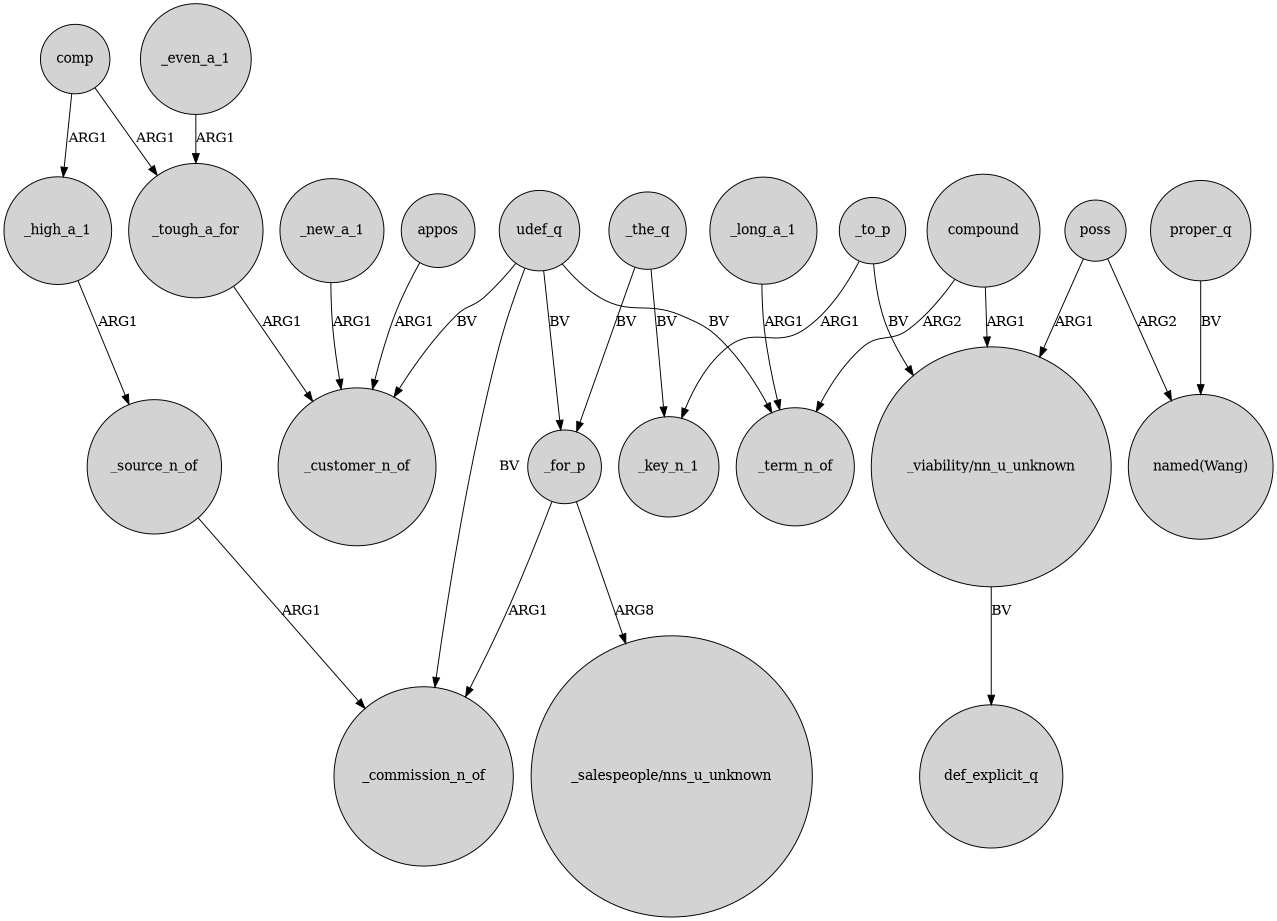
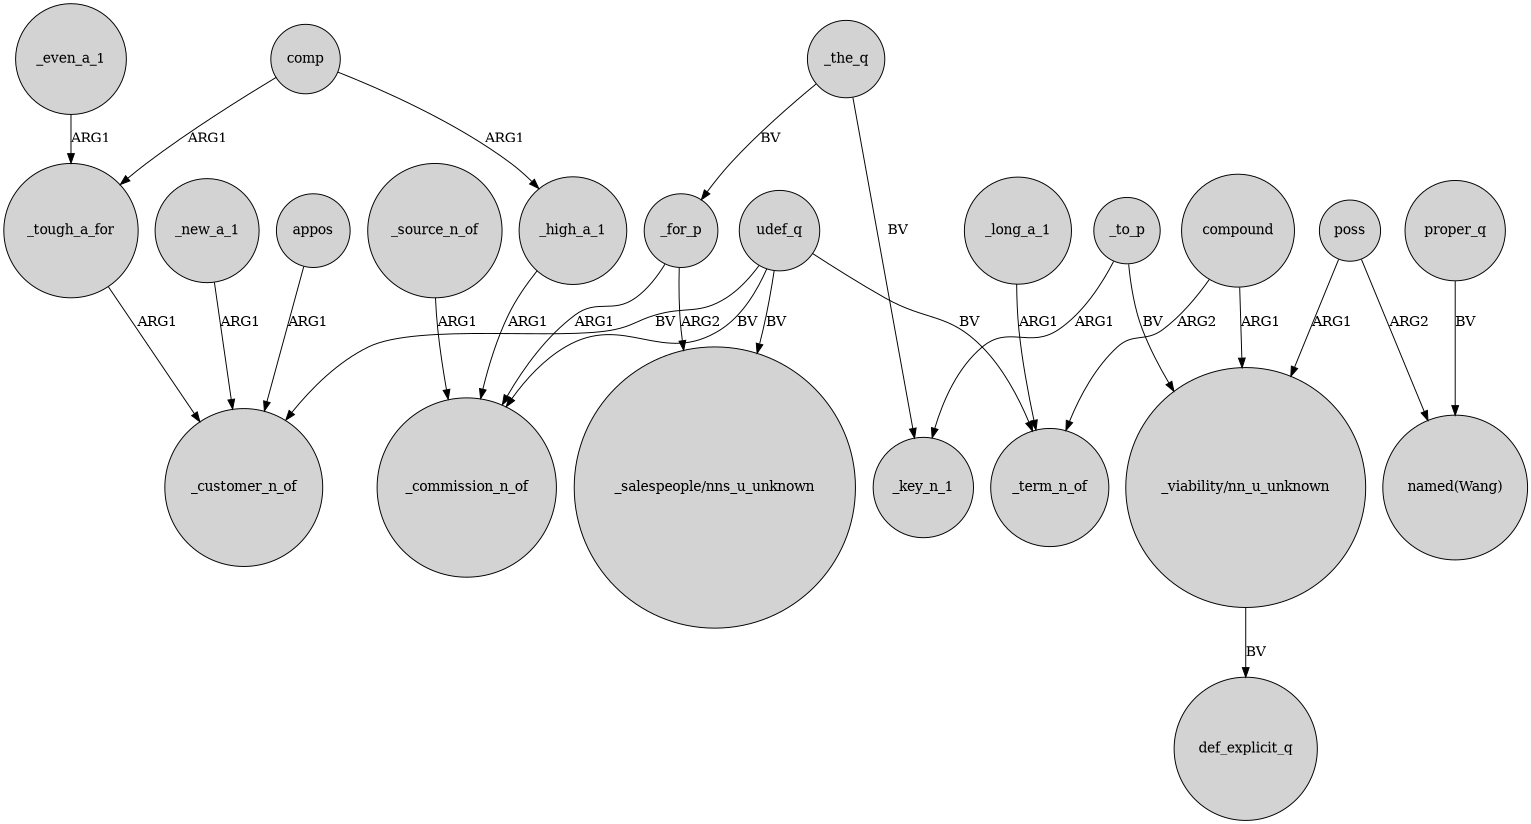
edge "_high_a_1" -> "_source_n_of": now "_high_a_1" -> "_commission_n_of"
edge "udef_q" -> "_for_p": now "udef_q" -> "_salespeople/nns_u_unknown"
edge "_for_p" -> "_salespeople/nns_u_unknown": label "ARG8" -> "ARG2"
